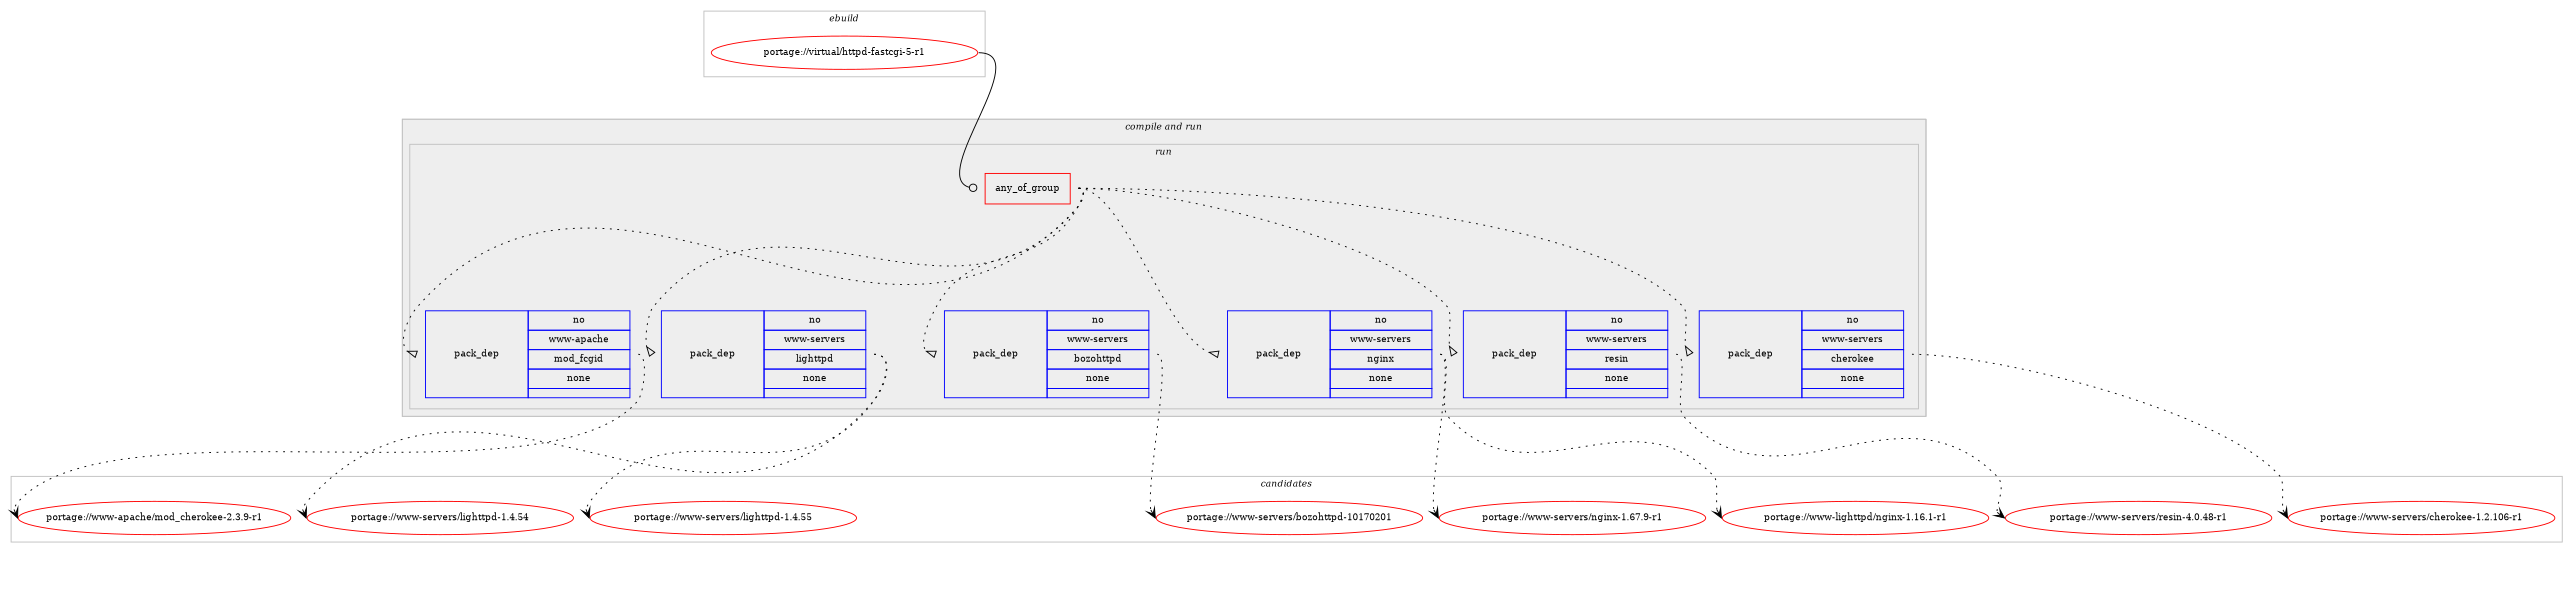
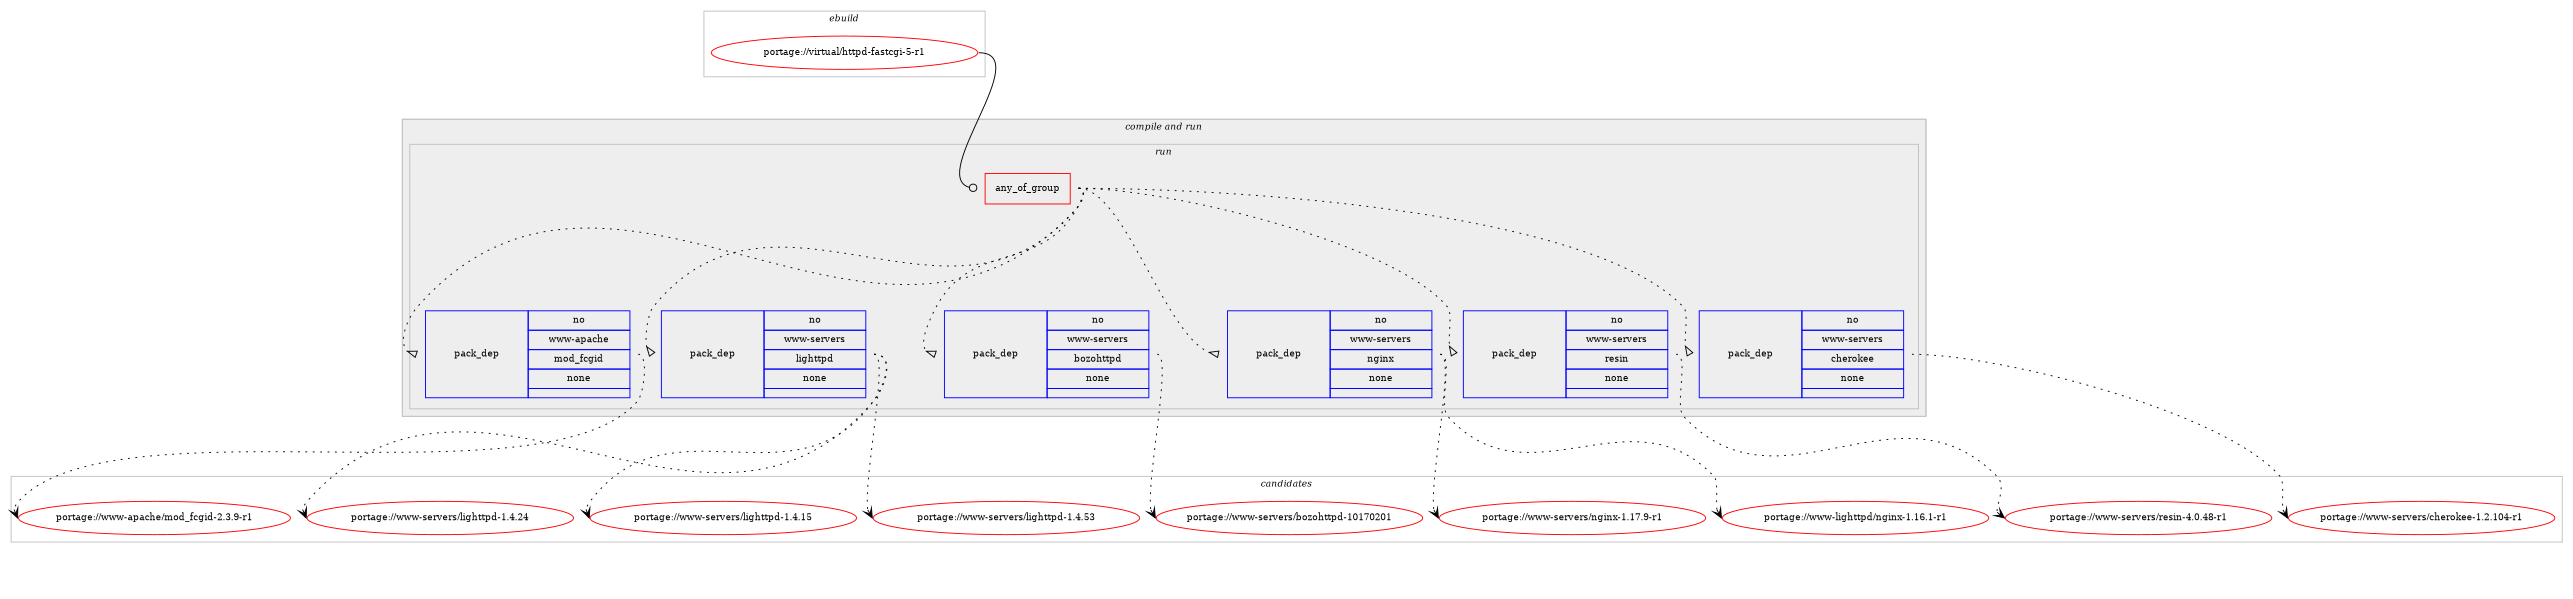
node "portage://www-apache/mod_cherokee-2.3.9-r1": label "portage://www-apache/mod_cherokee-2.3.9-r1" -> "portage://www-apache/mod_fcgid-2.3.9-r1"
node "portage://www-servers/lighttpd-1.4.54": label "portage://www-servers/lighttpd-1.4.54" -> "portage://www-servers/lighttpd-1.4.24"
node "portage://www-servers/lighttpd-1.4.55": label "portage://www-servers/lighttpd-1.4.55" -> "portage://www-servers/lighttpd-1.4.15"
node "portage://www-servers/lighttpd-1.4.53": added
node "portage://www-servers/nginx-1.67.9-r1": label "portage://www-servers/nginx-1.67.9-r1" -> "portage://www-servers/nginx-1.17.9-r1"
node "portage://www-servers/cherokee-1.2.106-r1": label "portage://www-servers/cherokee-1.2.106-r1" -> "portage://www-servers/cherokee-1.2.104-r1"
